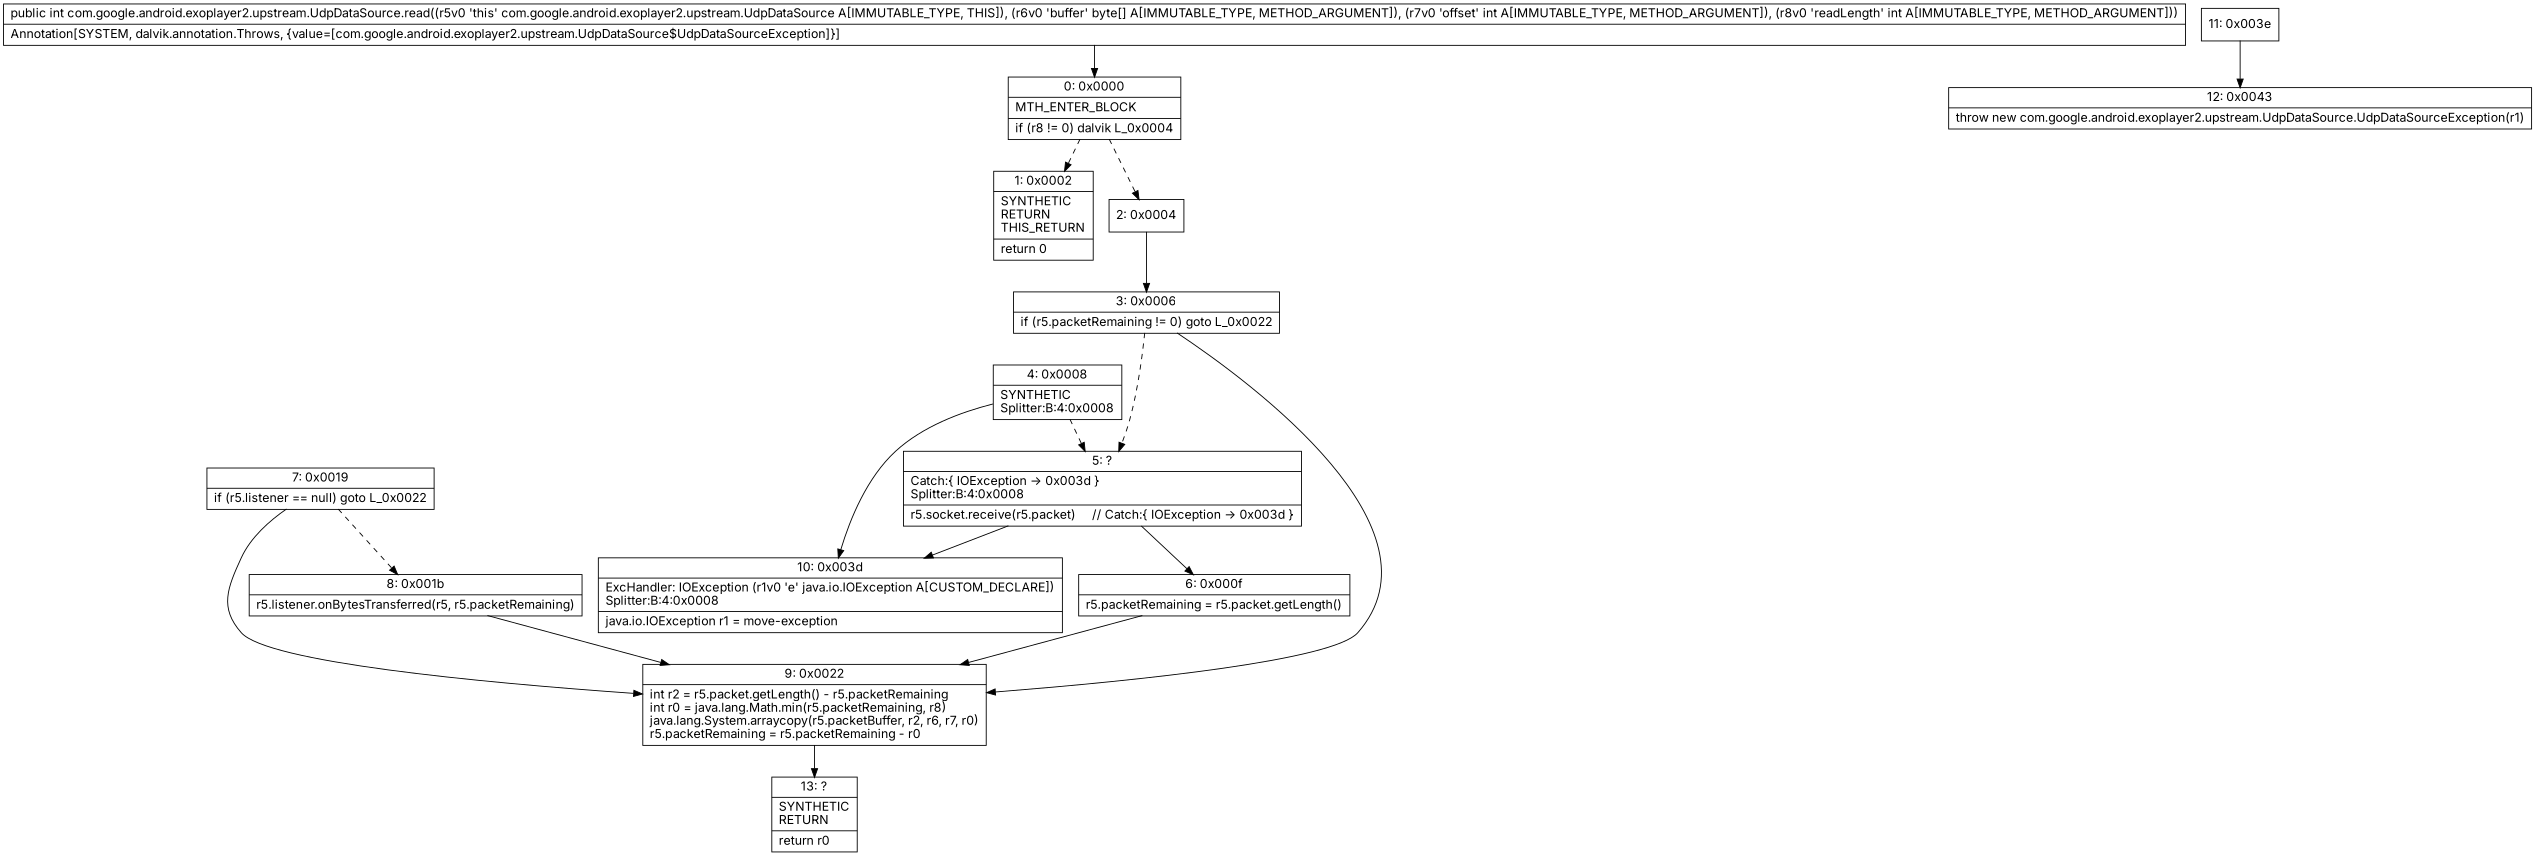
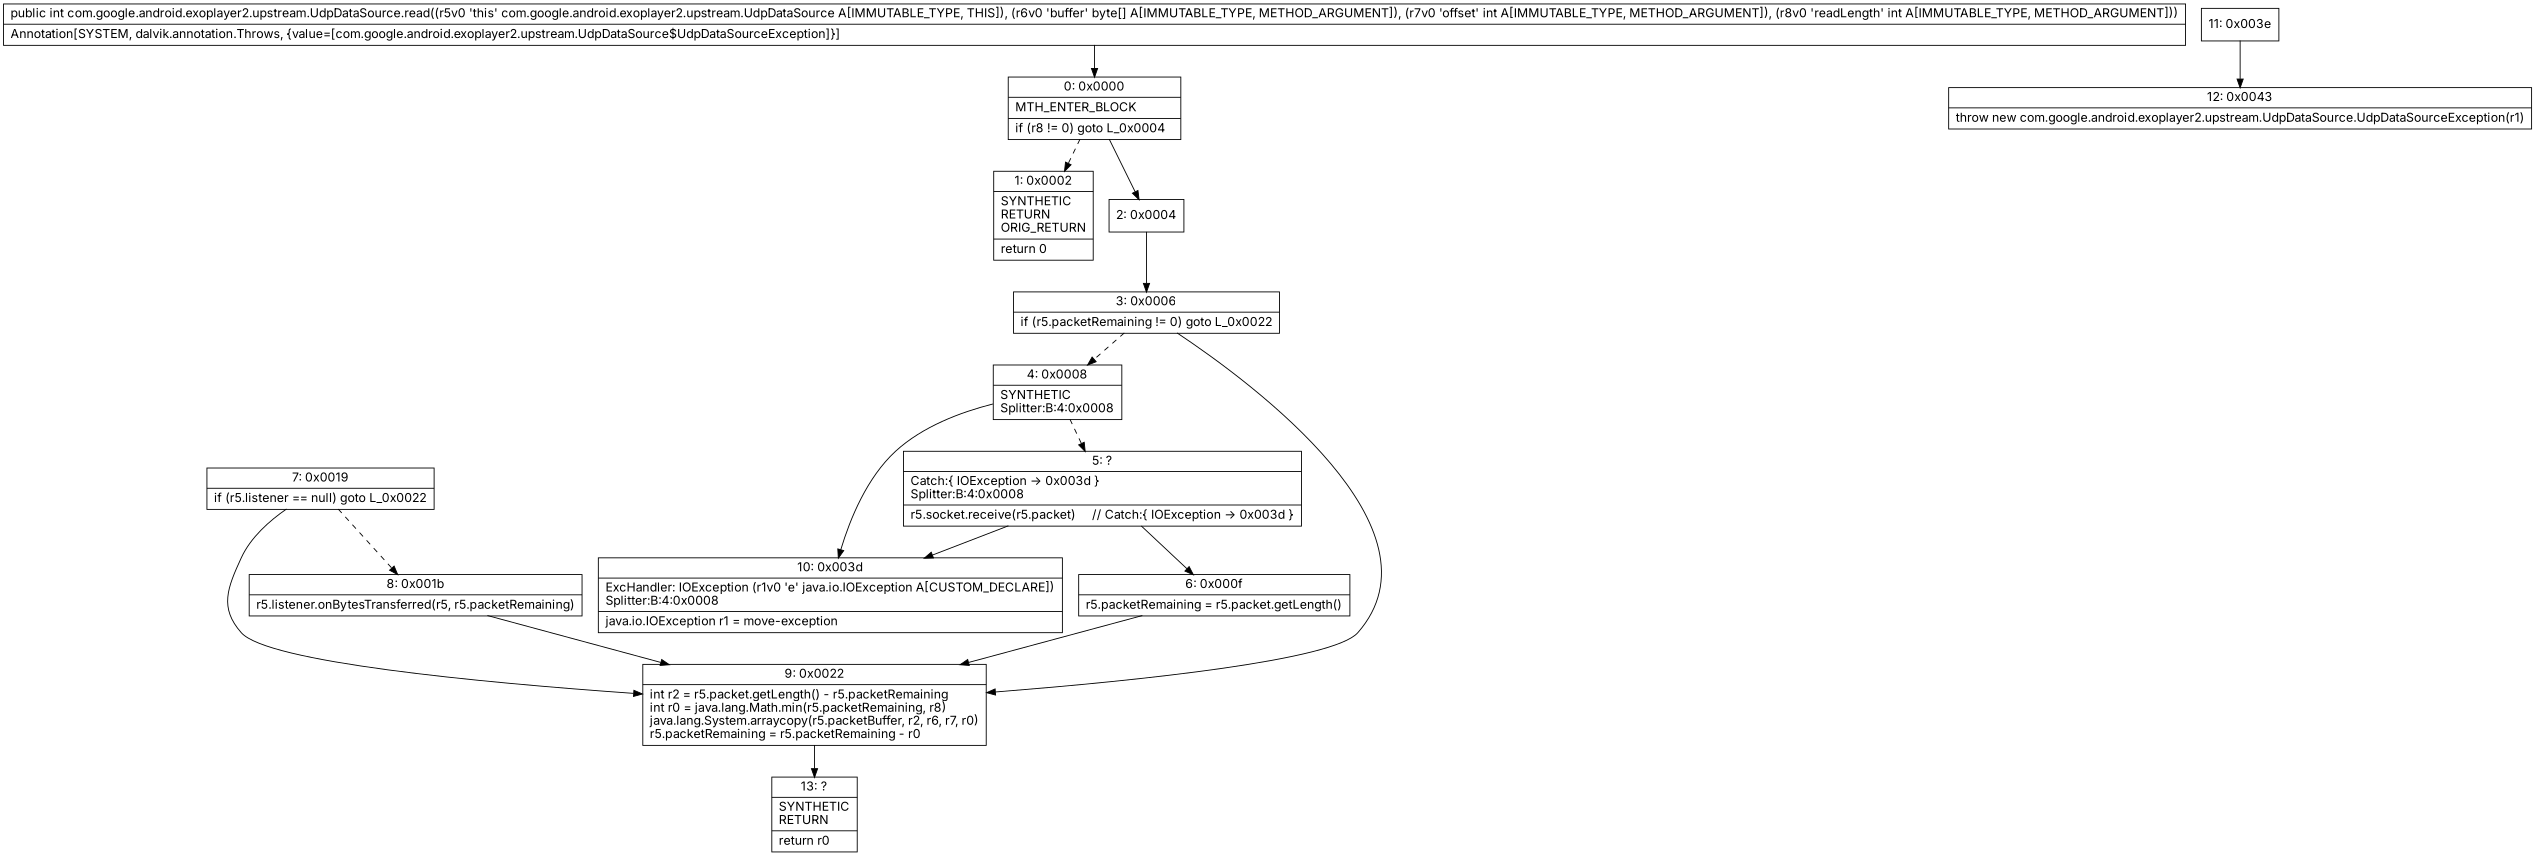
node "0: 0x0000": text "if (r8 != 0) dalvik L_0x0004" -> "if (r8 != 0) goto L_0x0004"
edge "0: 0x0000" -> "2: 0x0004": style dashed -> solid
node "1: 0x0002": text "THIS_RETURN" -> "ORIG_RETURN"
edge "3: 0x0006" -> "5: ?": now "3: 0x0006" -> "4: 0x0008"
